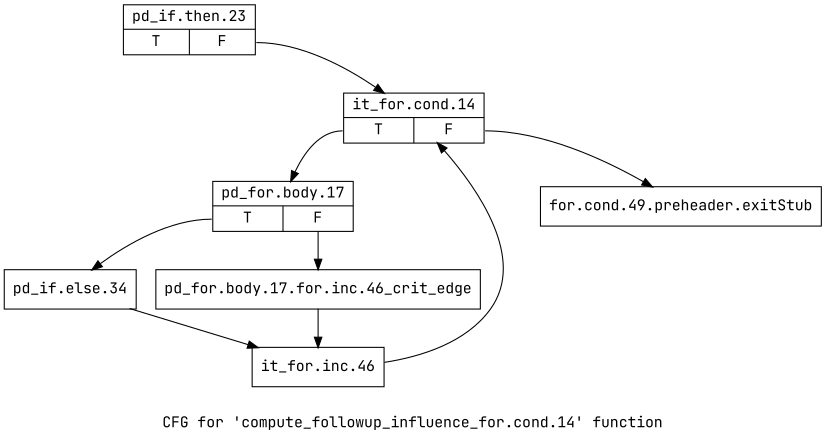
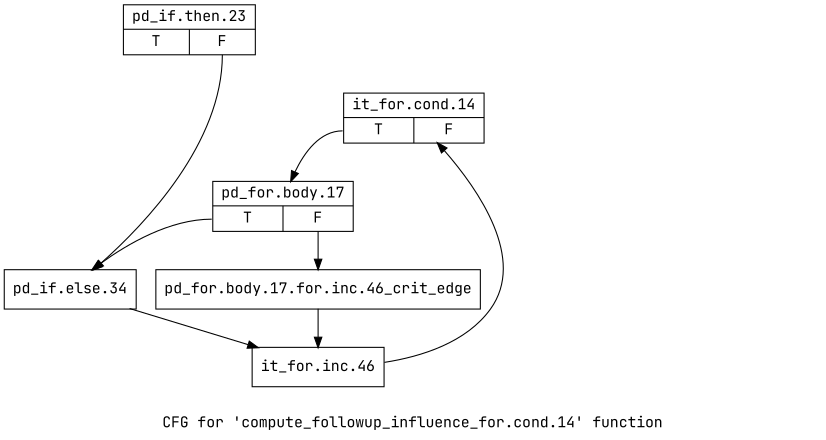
edge "pd_if.then.23" -> "it_for.cond.14": now "pd_if.then.23" -> "pd_if.else.34"
node "for.cond.49.preheader.exitStub": removed
